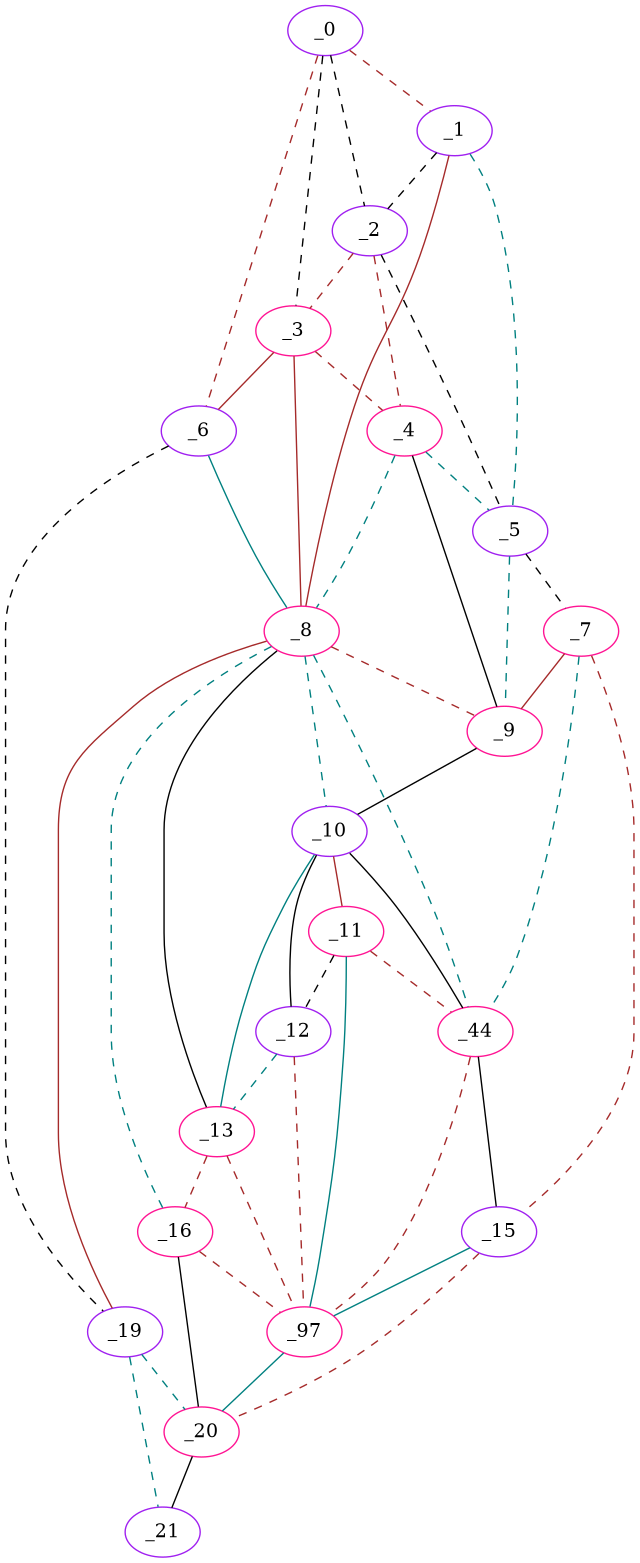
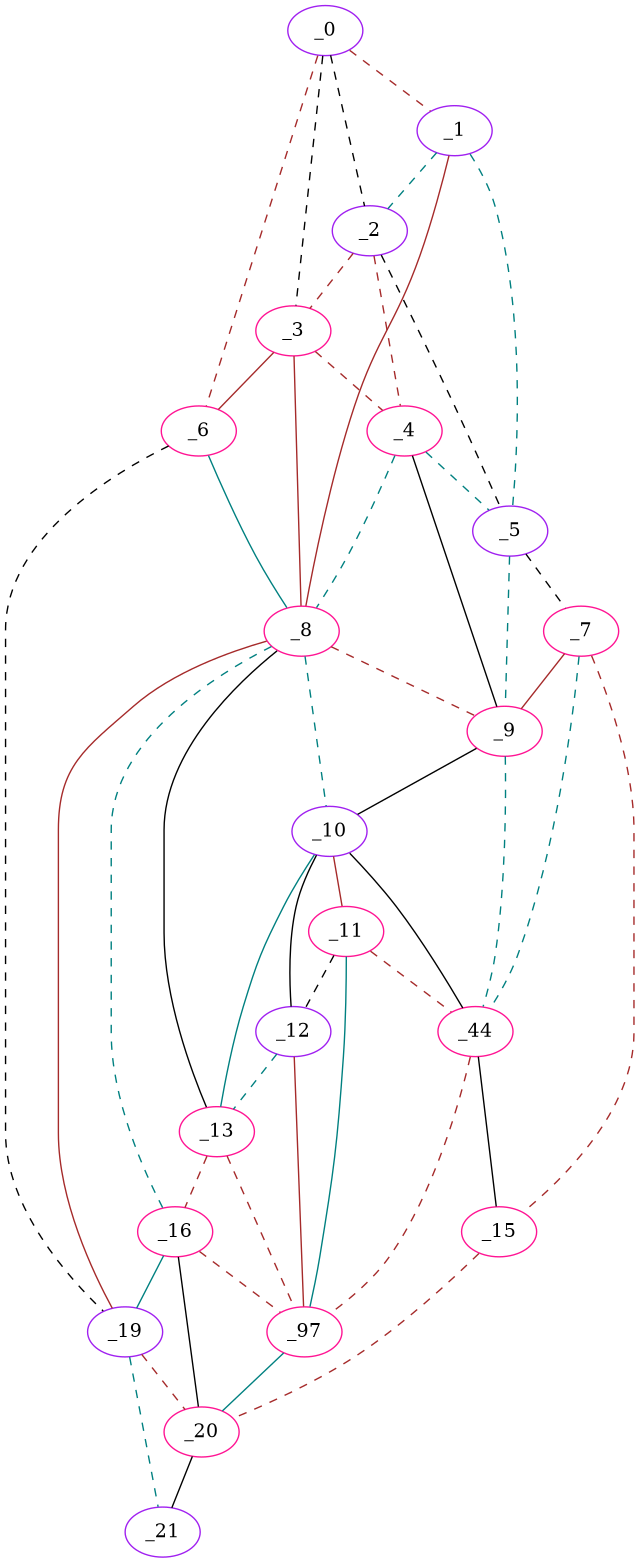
edge "_1" -- "_2": color black -> teal
node "_6": color purple -> deeppink
edge "_8" -- "_44": now "_9" -- "_44"
edge "_12" -- "_97": style dashed -> solid
node "_15": color purple -> deeppink
edge "_16" -- "_19": added
edge "_15" -- "_97": removed
edge "_19" -- "_20": color teal -> brown
